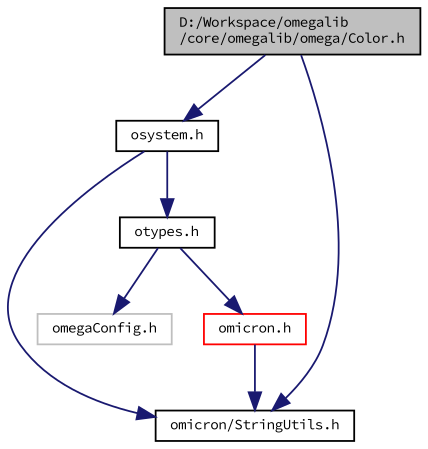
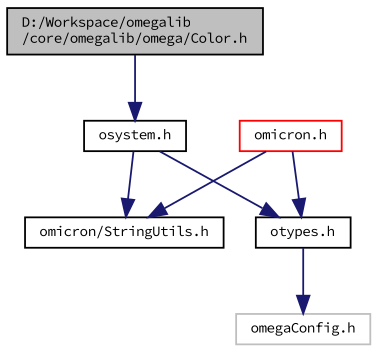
edge "D:/Workspace/omegalib /core/omegalib/omega/Color.h" -> "omicron/StringUtils.h": removed
edge "otypes.h" -> "omicron.h": reversed
